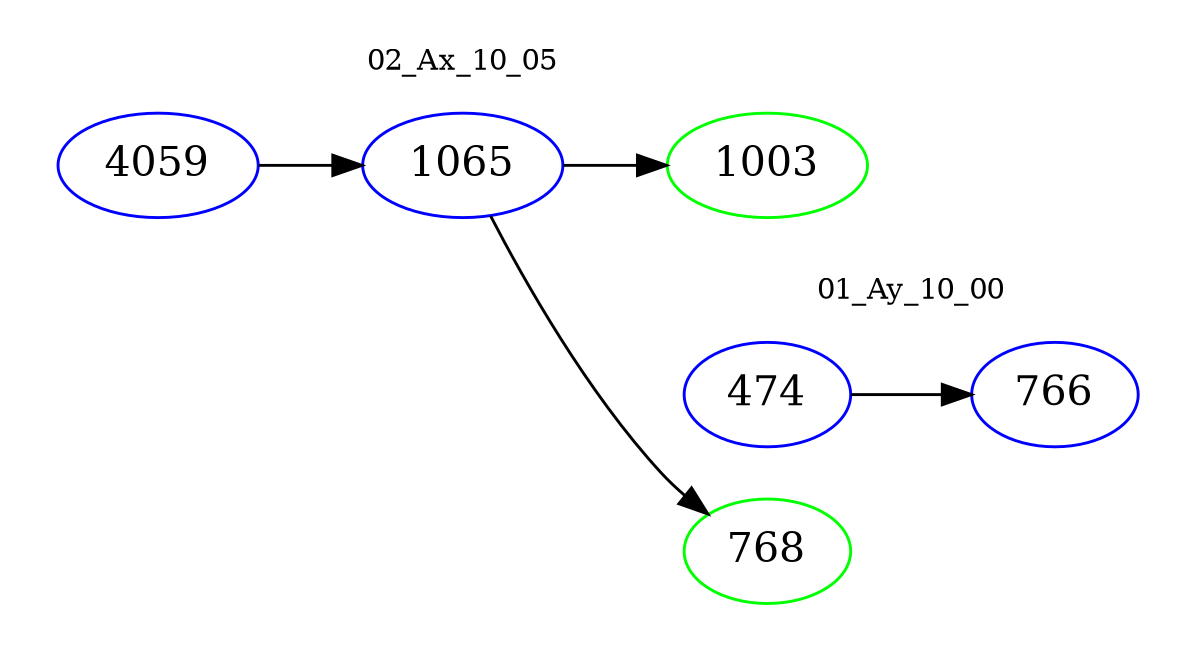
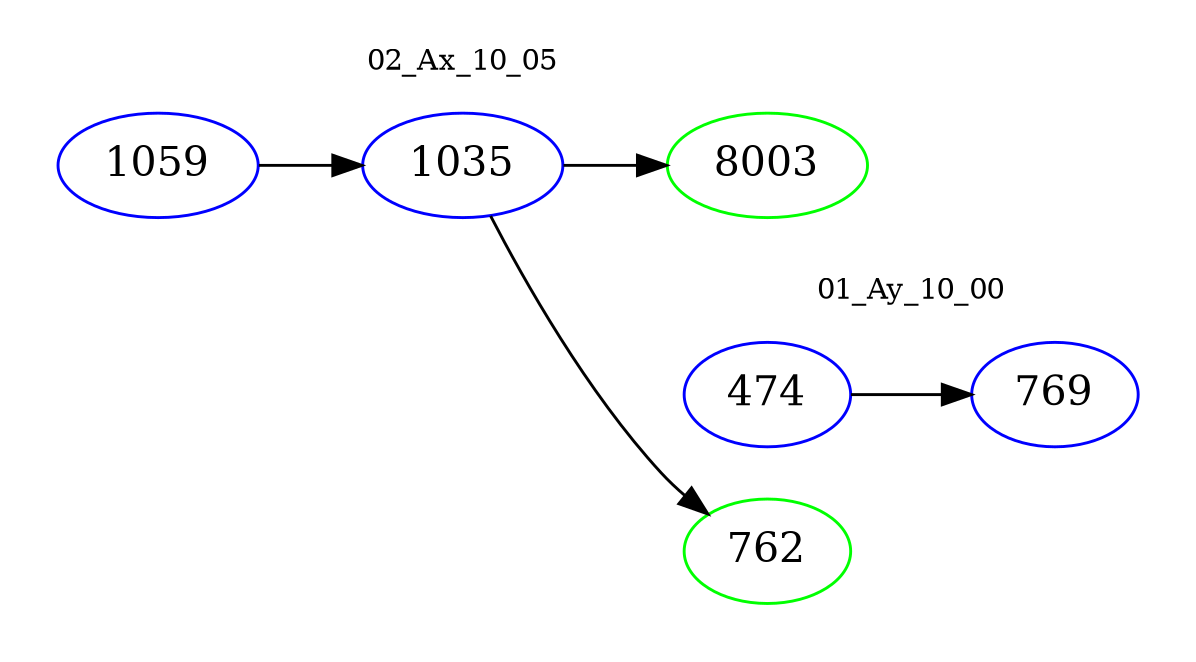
node "4059": label "4059" -> "1059"
node "1065": label "1065" -> "1035"
node "1003": label "1003" -> "8003"
node "766": label "766" -> "769"
node "768": label "768" -> "762"
